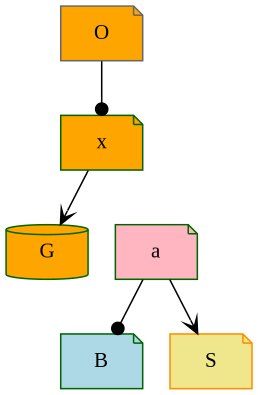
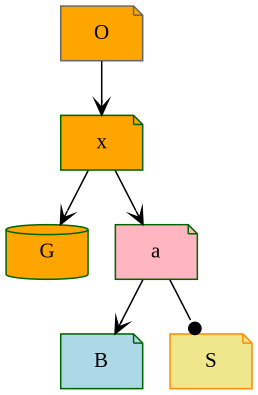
edge "O" -> "x": arrowhead dot -> vee
edge "x" -> "a": added
edge "a" -> "S": arrowhead vee -> dot
edge "a" -> "B": arrowhead dot -> vee
